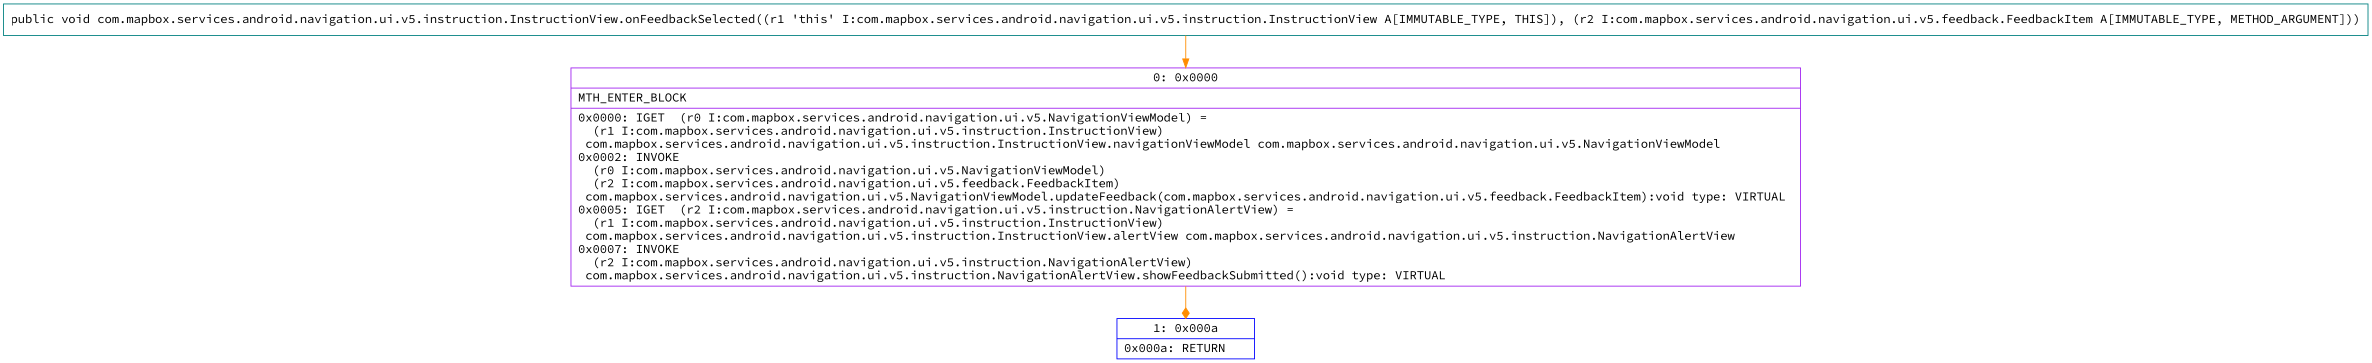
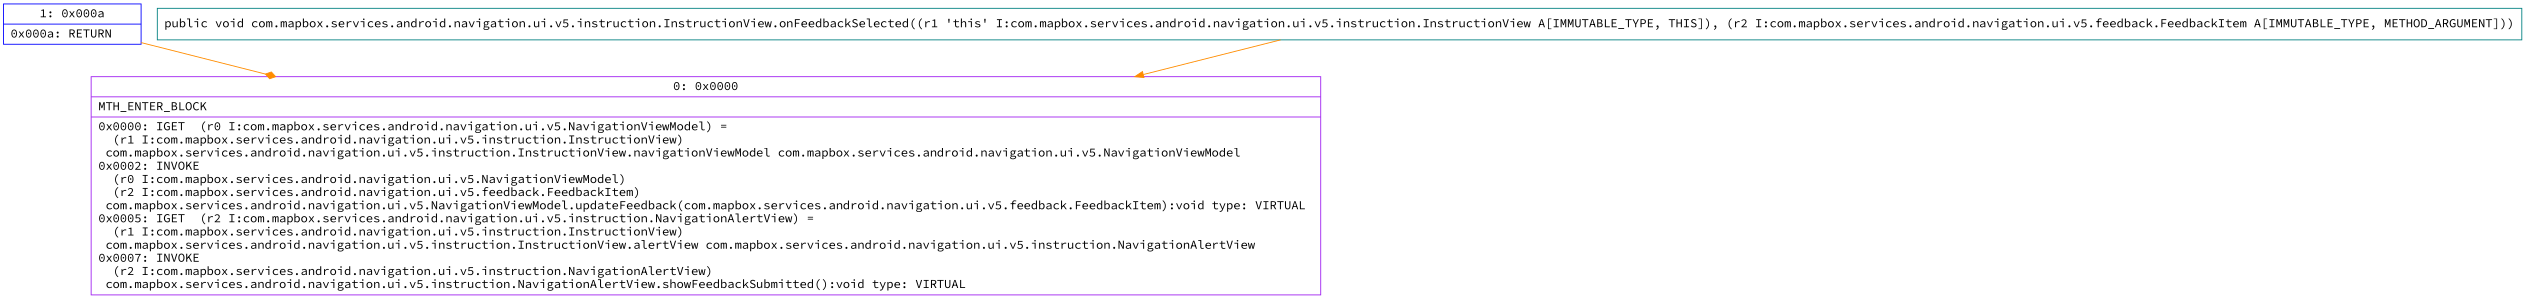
edge "0: 0x0000" -> "1: 0x000a": reversed
